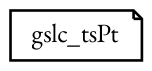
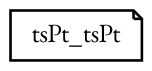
node "gslc_tsPt": label "gslc_tsPt" -> "tsPt_tsPt"
